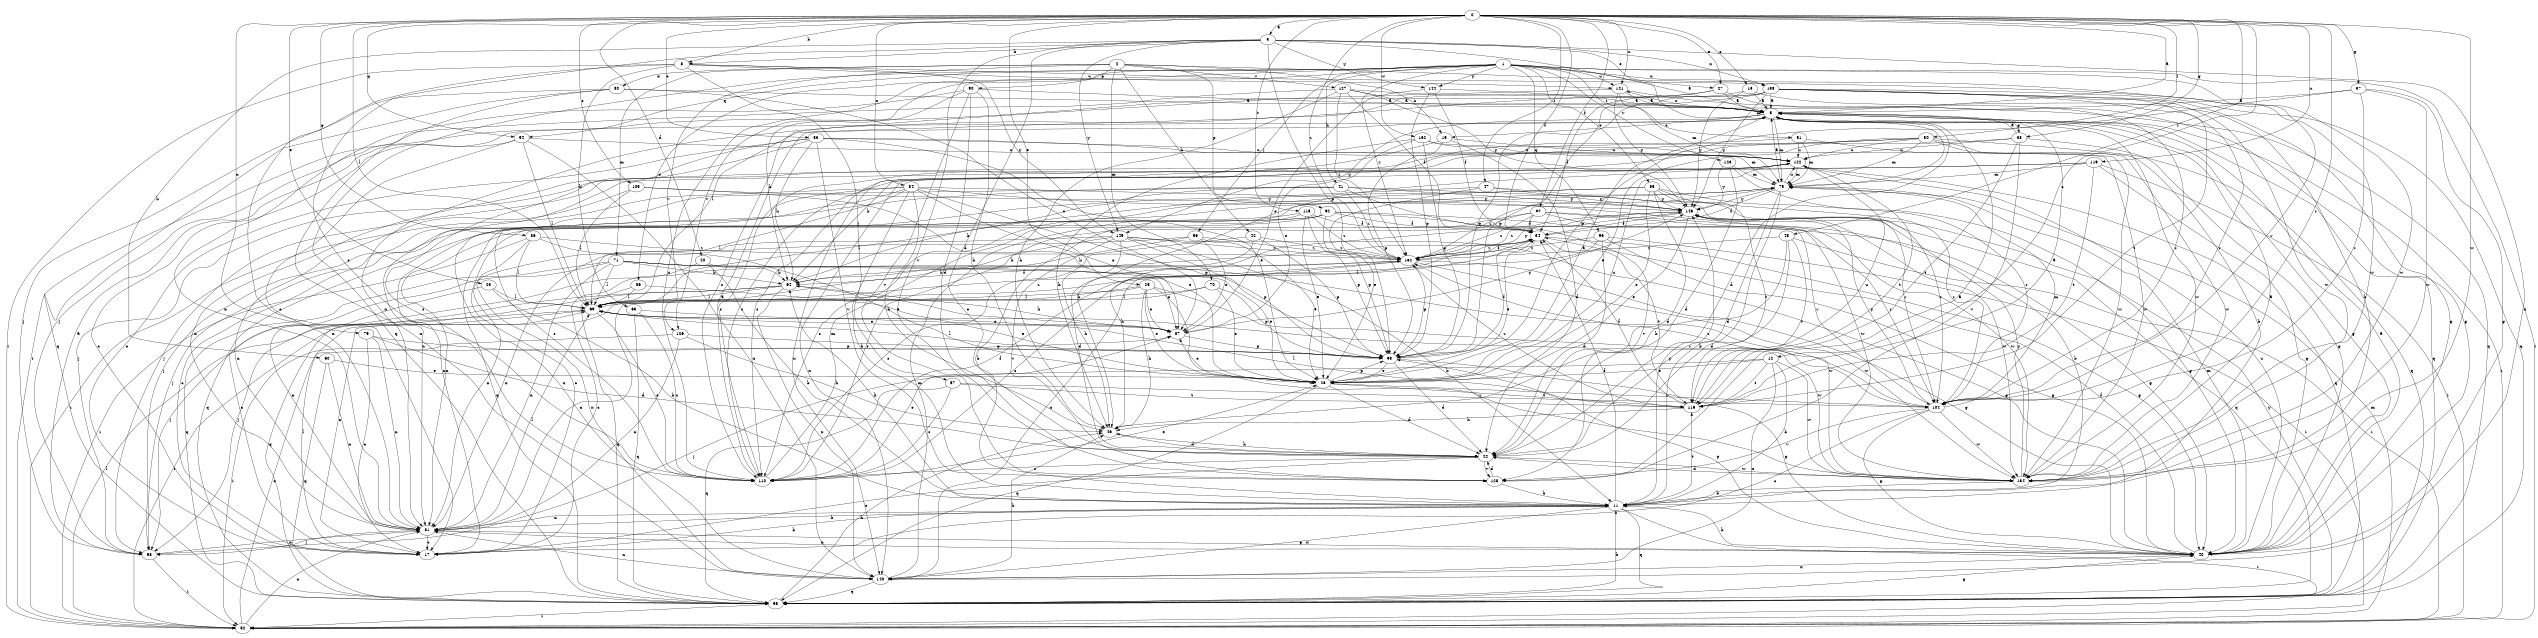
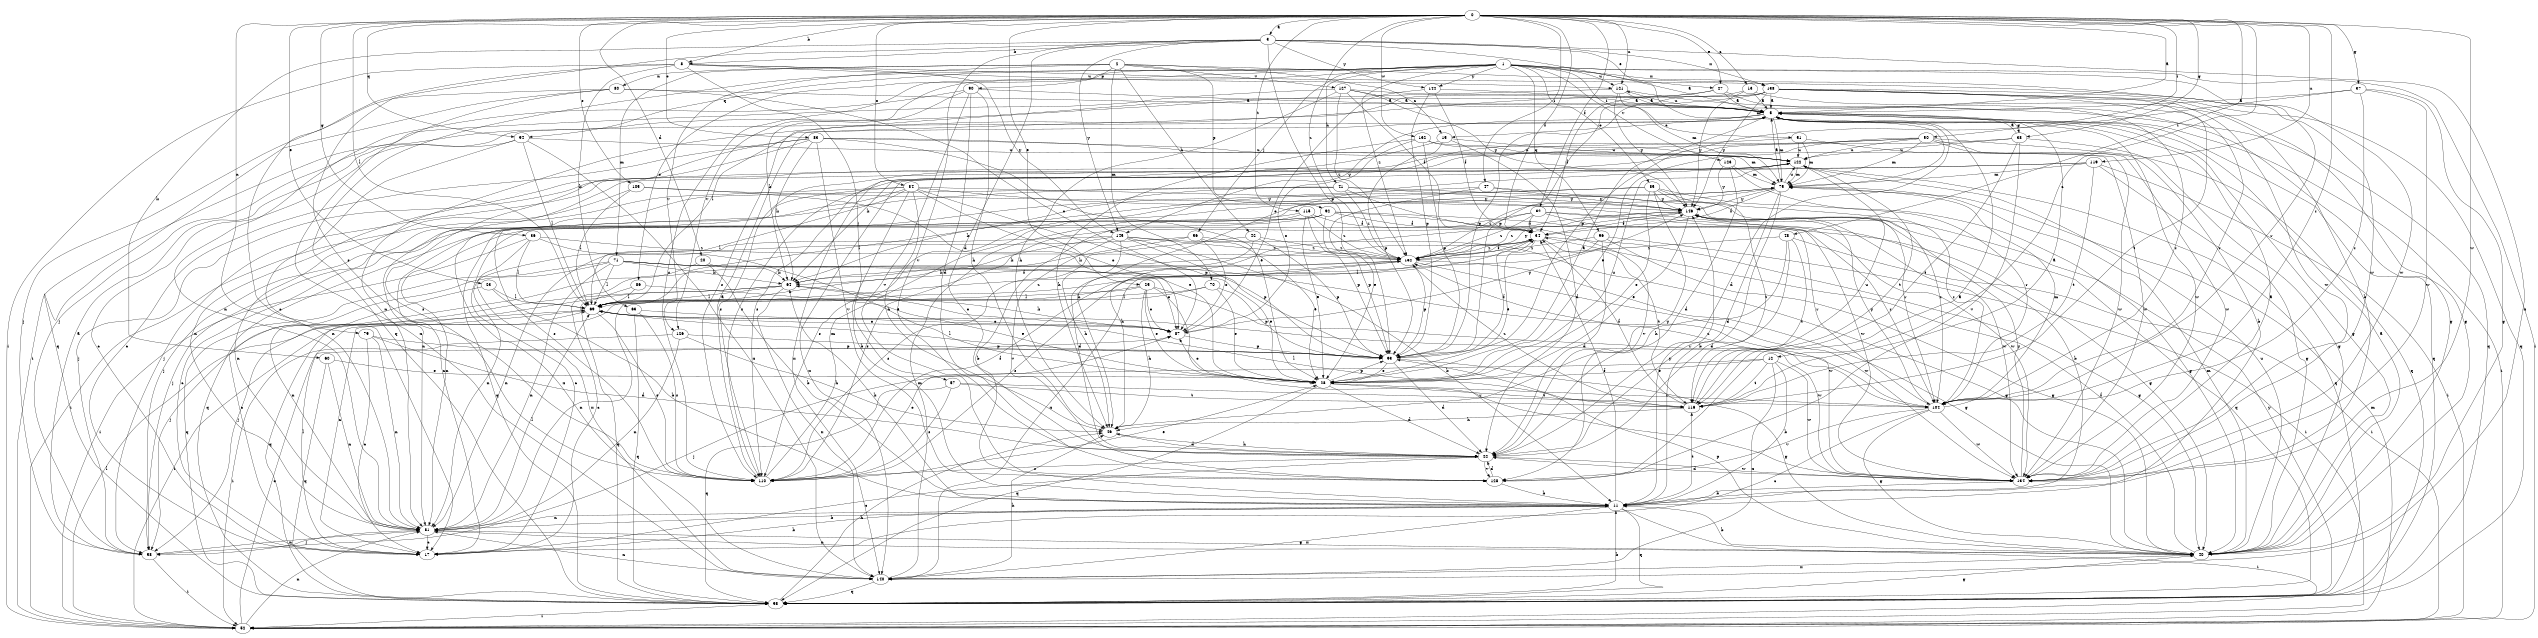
edge "85" -> "22": label "d" -> "y"
